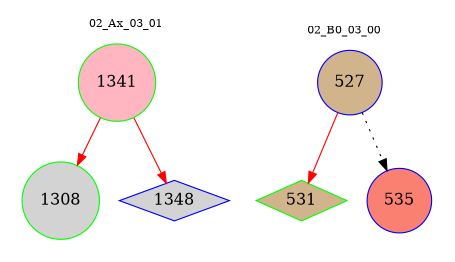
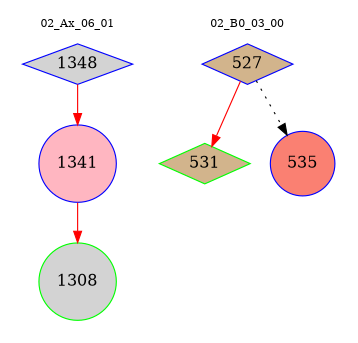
cluster "02_Ax_03_01": label "02_Ax_03_01" -> "02_Ax_06_01"
node "1341": color green -> blue
node "527": shape circle -> diamond
edge "1341" -> "1348": reversed
